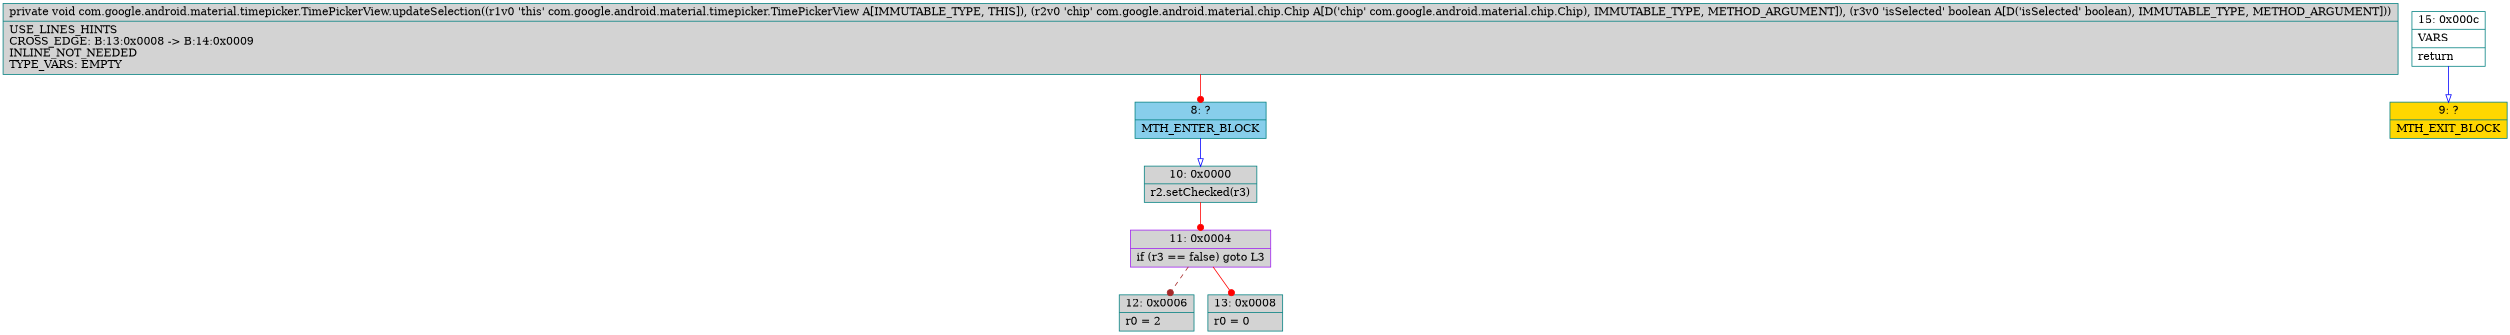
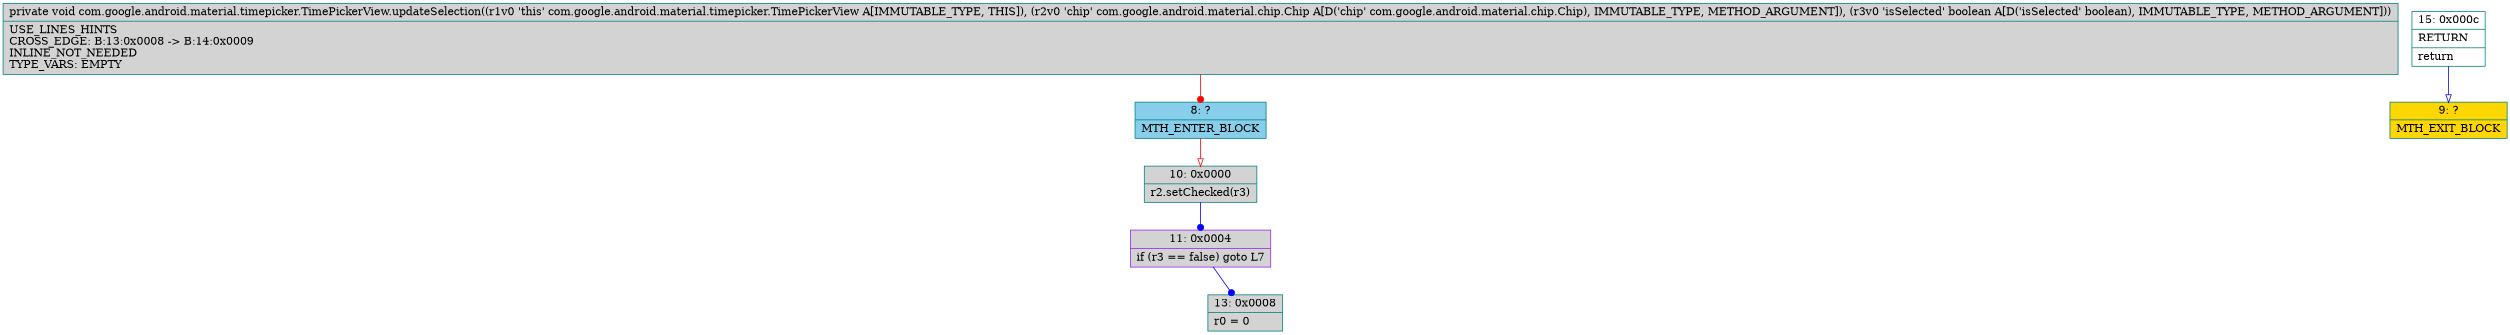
node "15: 0x000c": text "VARS" -> "RETURN"
edge "8: ?" -> "10: 0x0000": color blue -> red
edge "10: 0x0000" -> "11: 0x0004": color red -> blue
node "11: 0x0004": text "if (r3 == false) goto L3" -> "if (r3 == false) goto L7"
edge "11: 0x0004" -> "13: 0x0008": color red -> blue
node "12: 0x0006": removed
